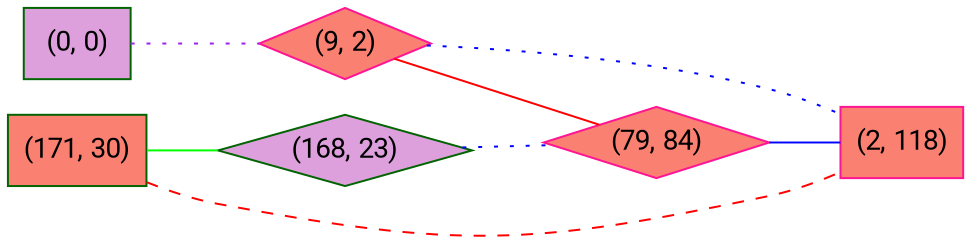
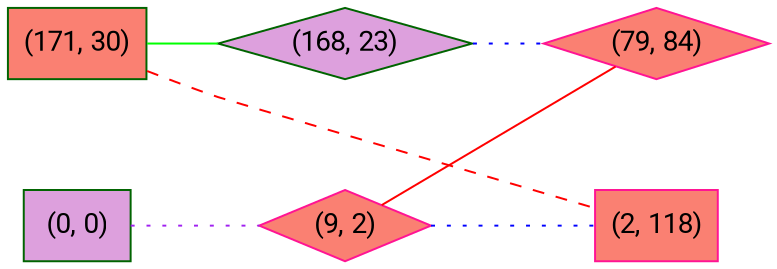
edge "(79, 84)" -- "(2, 118)": removed
